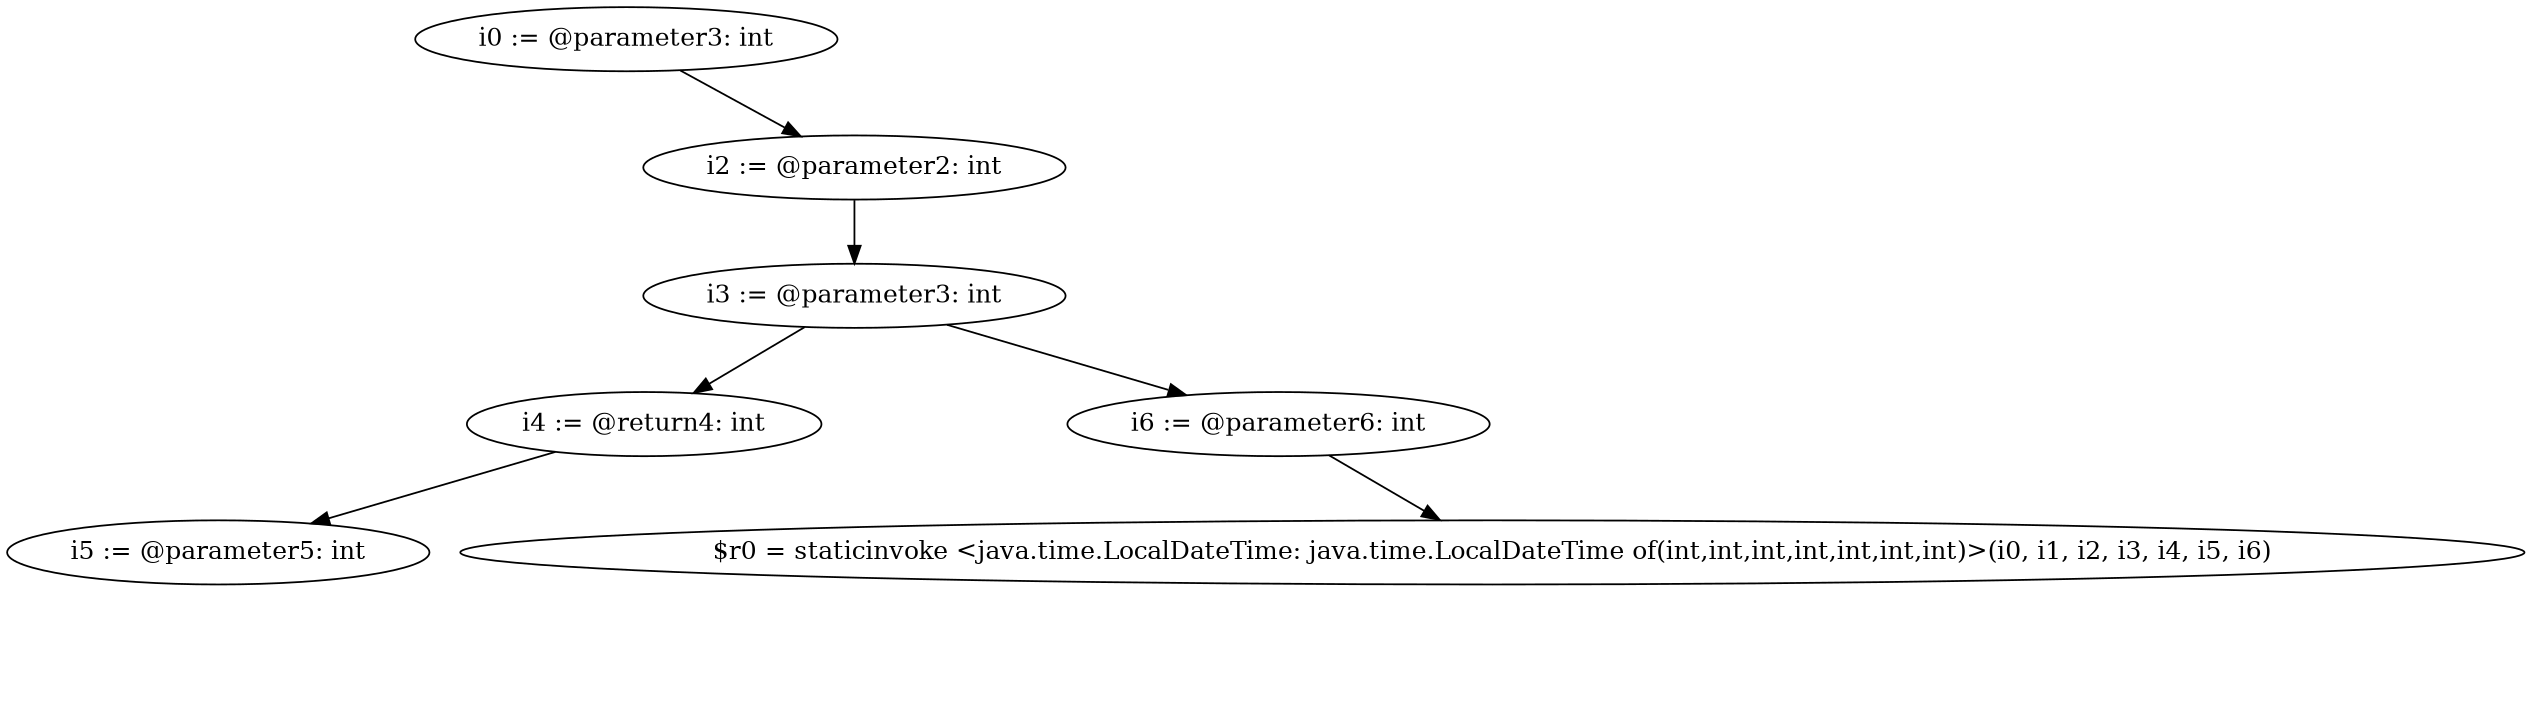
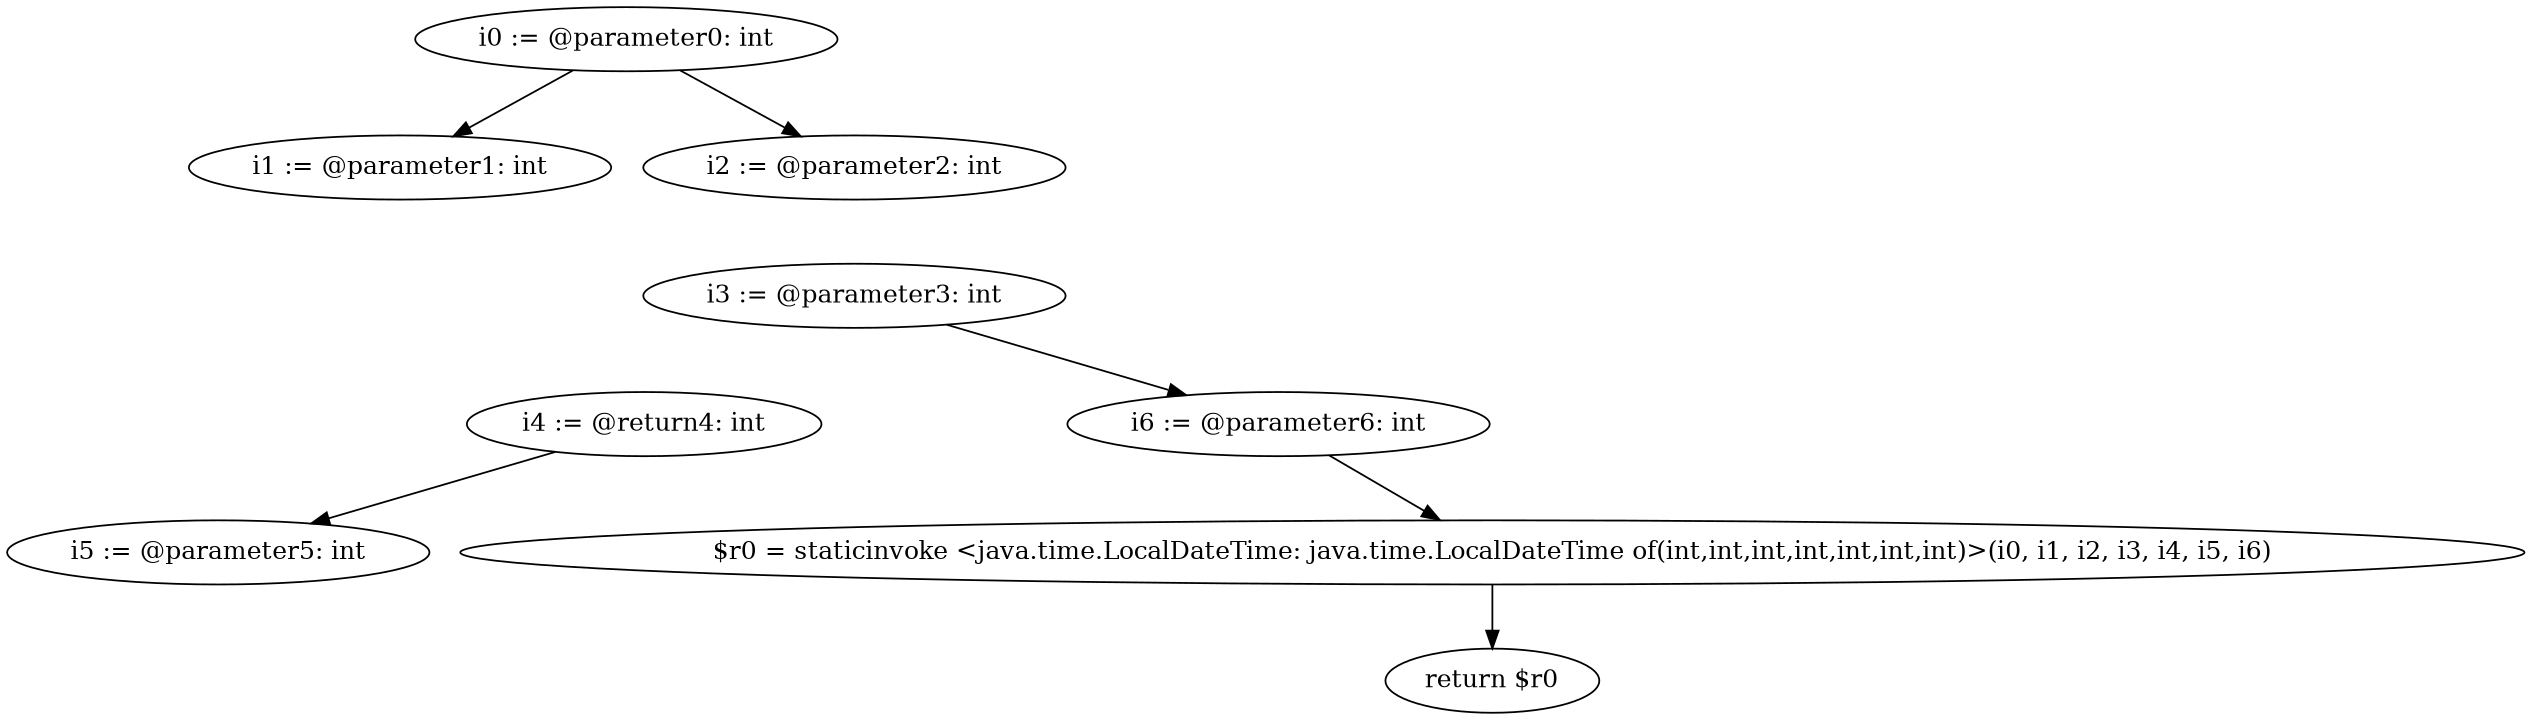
node "i0 := @parameter3: int": label "i0 := @parameter3: int" -> "i0 := @parameter0: int"
node "i1 := @parameter1: int": added
edge "i2 := @parameter2: int" -> "i3 := @parameter3: int": removed
edge "i3 := @parameter3: int" -> "i4 := @return4: int": removed
node "return $r0": added
